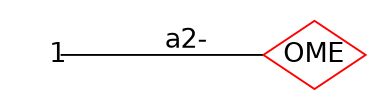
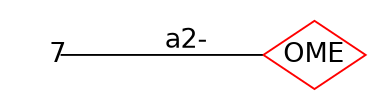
node "1": label "1" -> "7"
